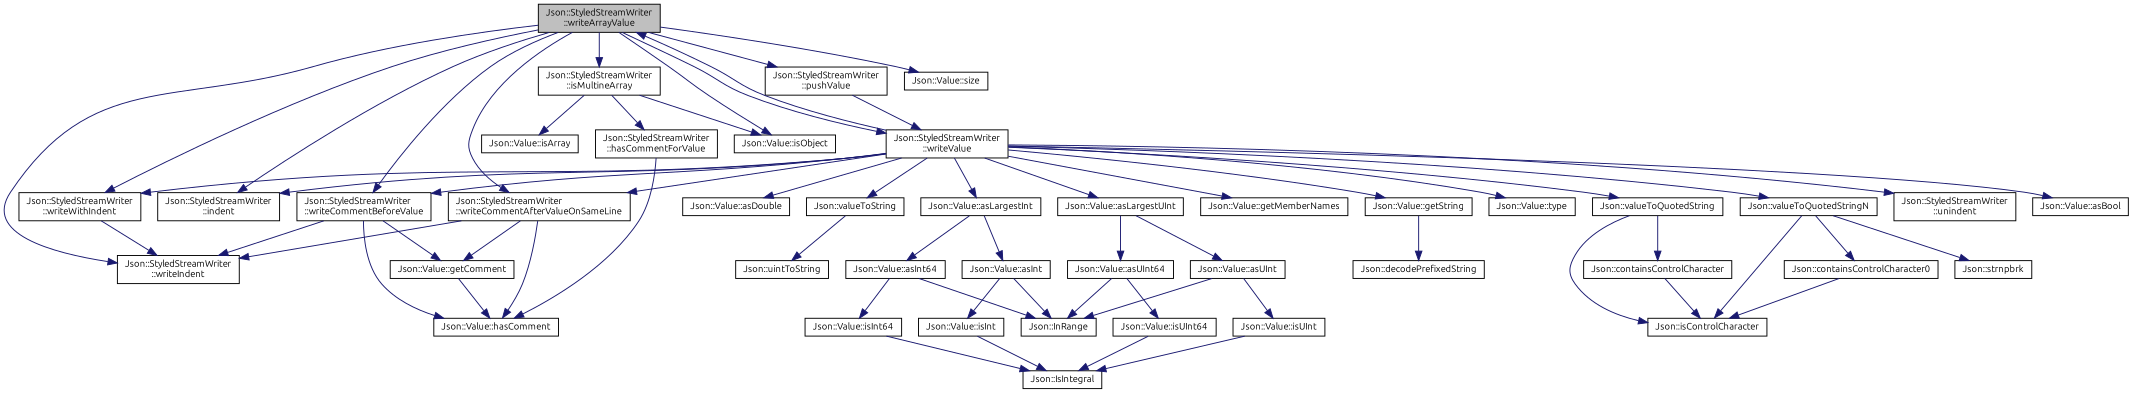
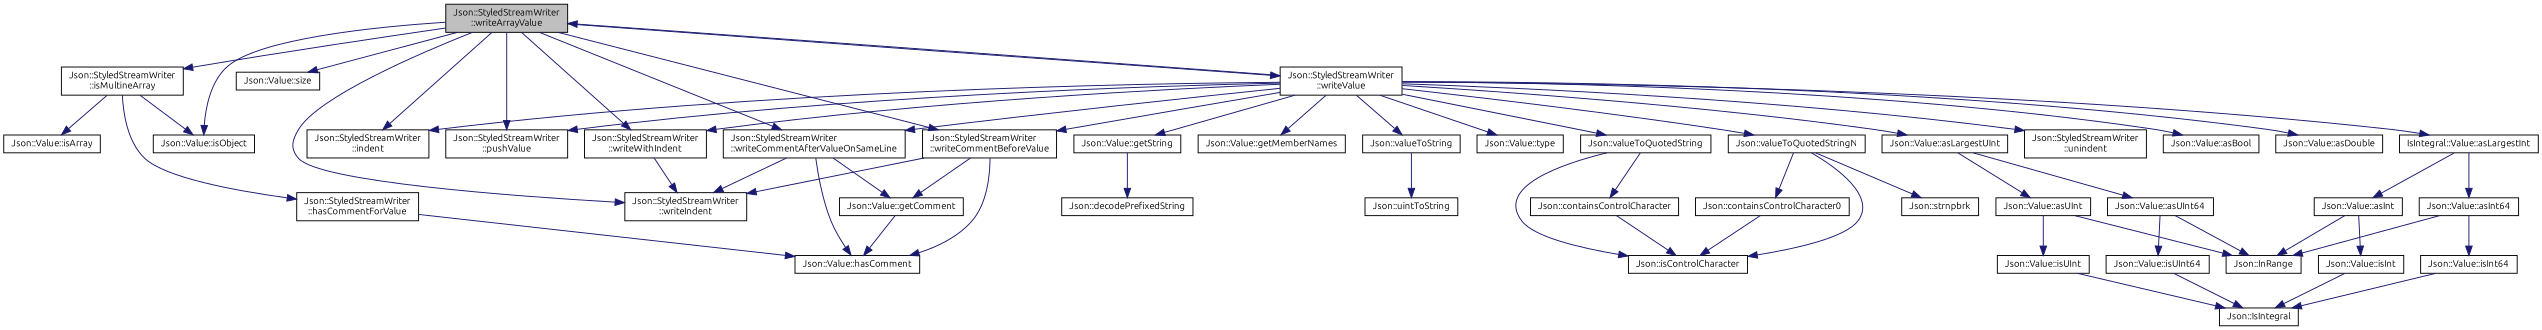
edge "Json::StyledStreamWriter ::pushValue" -> "Json::StyledStreamWriter ::writeValue": reversed
node "Json::Value::asLargestInt": label "Json::Value::asLargestInt" -> "IsIntegral::Value::asLargestInt"
